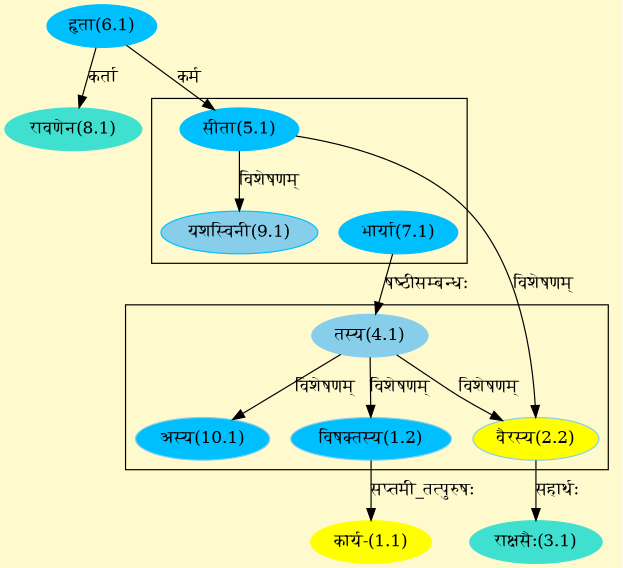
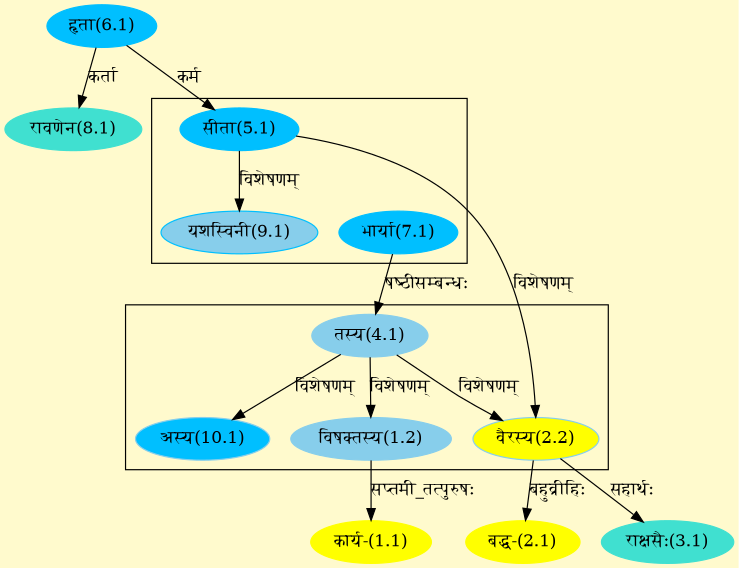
node "विषक्तस्य(1.2)": fillcolor #00bfff -> #87ceeb
node "बद्ध-(2.1)": added
